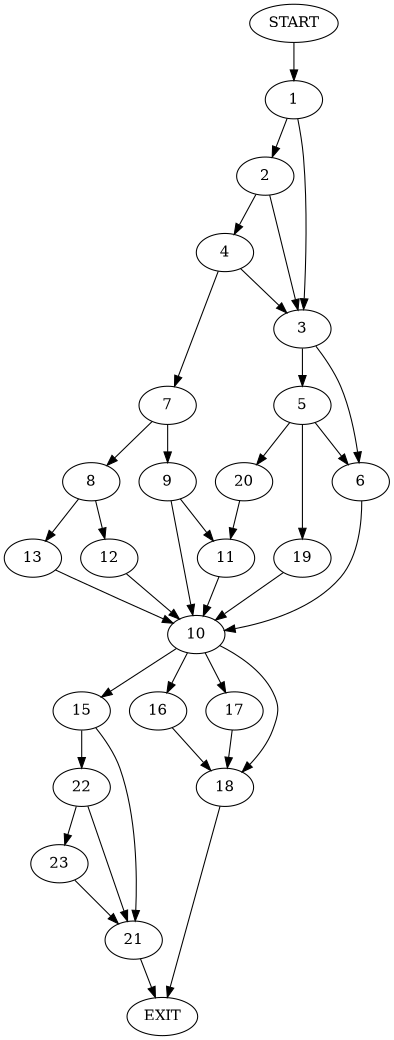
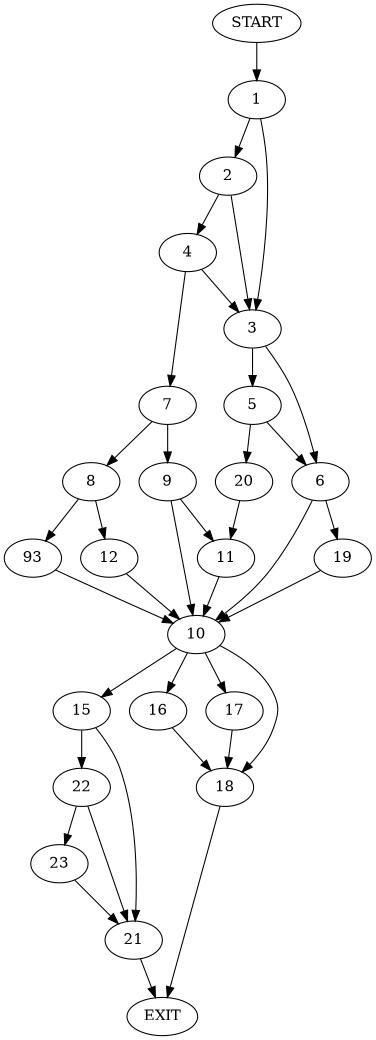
edge "5" -> "19": now "6" -> "19"
node "13": label "13" -> "93"
